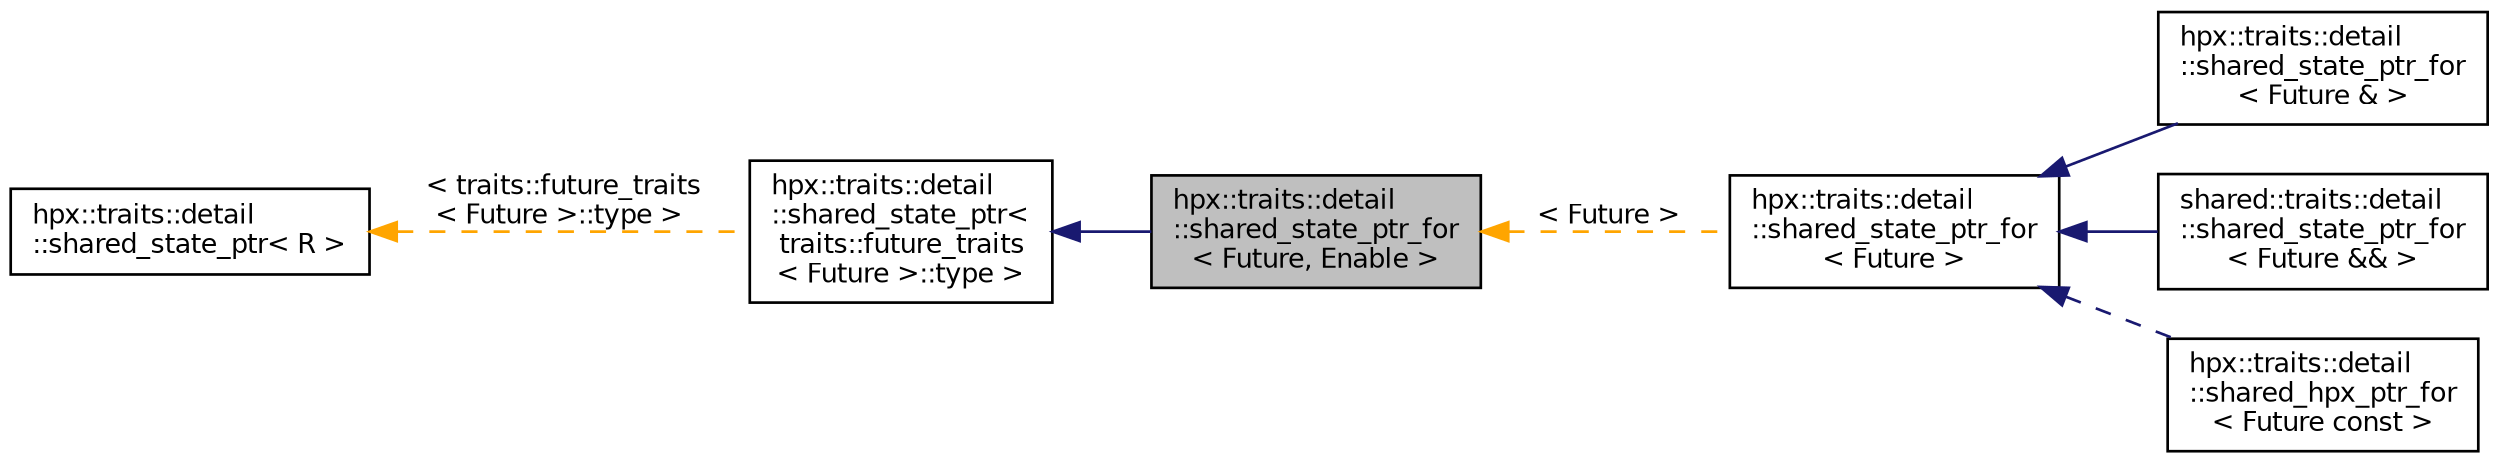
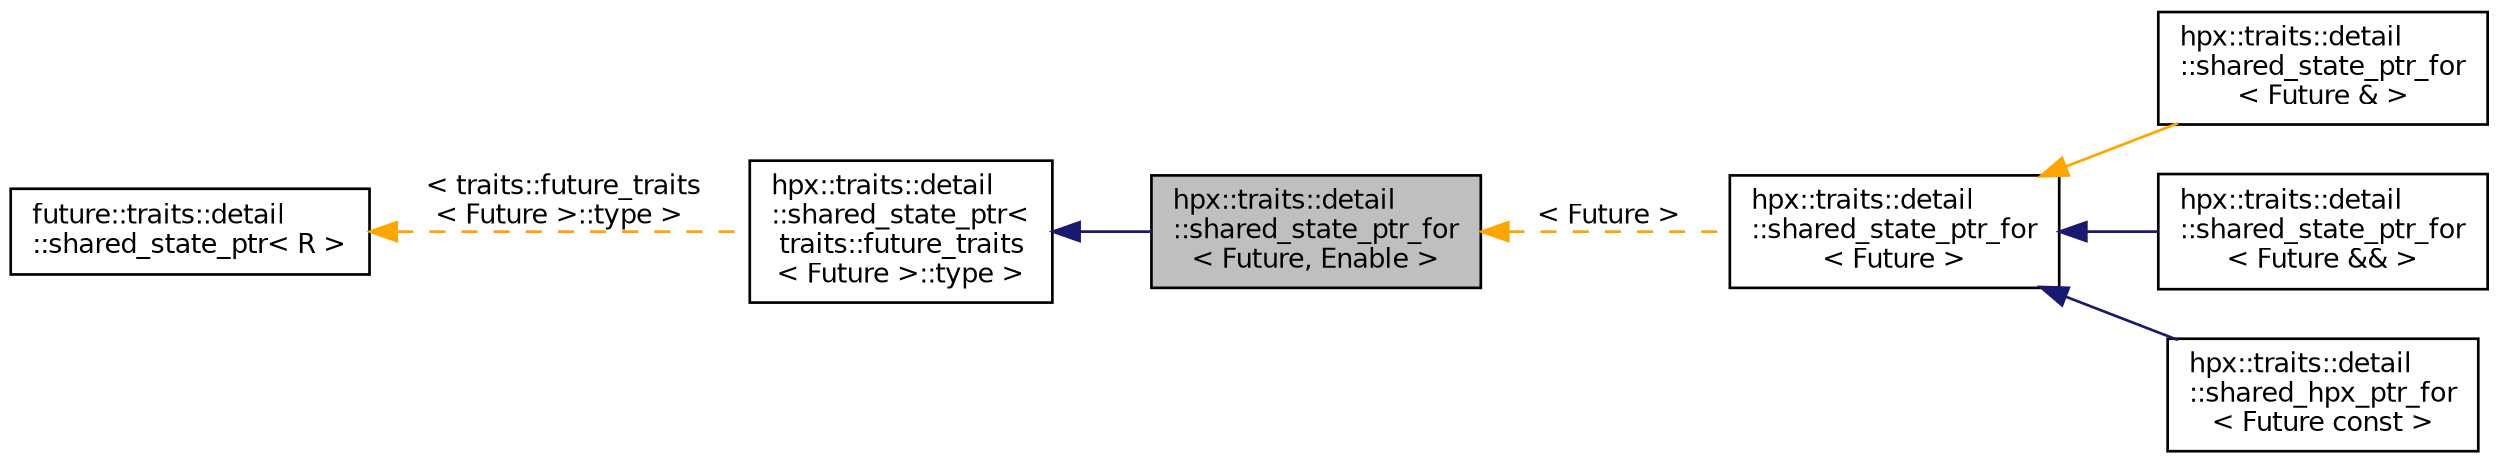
edge "hpx::traits::detail ::shared_state_ptr_for < Future & >" -> "hpx::traits::detail ::shared_state_ptr_for < Future >": color midnightblue -> orange
node "hpx::traits::detail ::shared_state_ptr< R >": label "hpx::traits::detail ::shared_state_ptr< R >" -> "future::traits::detail ::shared_state_ptr< R >"
node "shared::traits::detail ::shared_state_ptr_for < Future && >": label "shared::traits::detail ::shared_state_ptr_for < Future && >" -> "hpx::traits::detail ::shared_state_ptr_for < Future && >"
edge "hpx::traits::detail ::shared_hpx_ptr_for < Future const >" -> "hpx::traits::detail ::shared_state_ptr_for < Future >": style dashed -> solid
